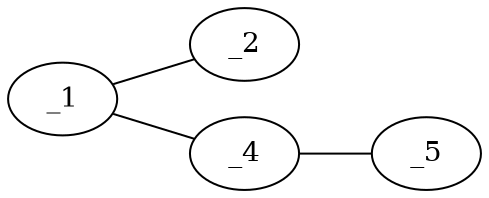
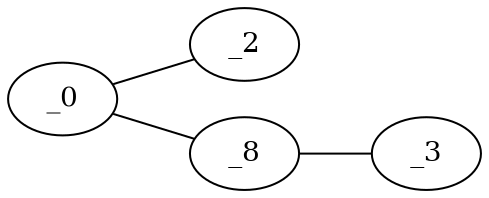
node "_1": label "_1" -> "_0"
node "_4": label "_4" -> "_8"
node "_5": label "_5" -> "_3"
